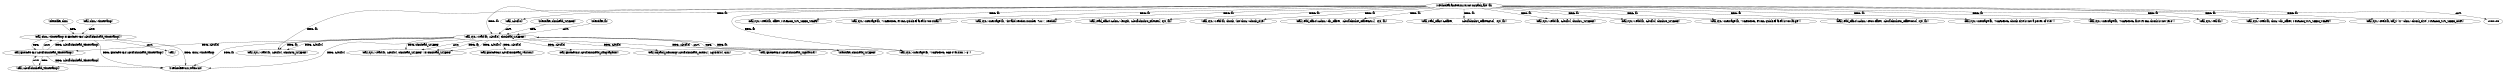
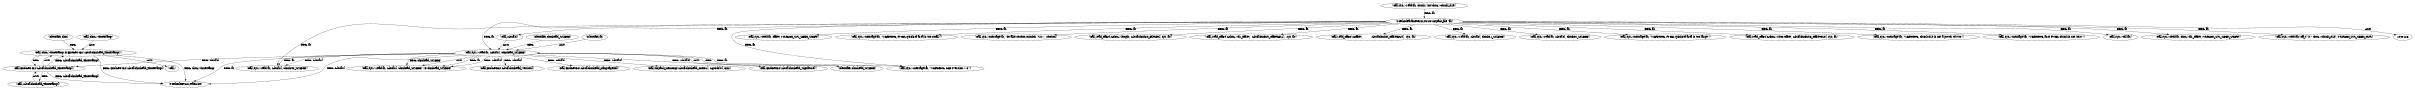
edge "(MethodParameterIn,struct mspack_file *fh)" -> "(Call,sys->read(fh, chunk, (int)chm->chunk_size))": reversed
